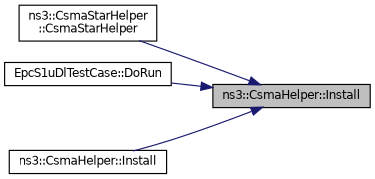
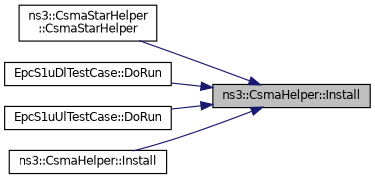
node "EpcS1uUlTestCase::DoRun": added
